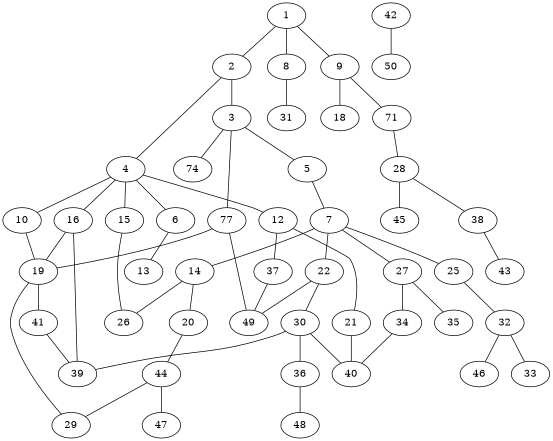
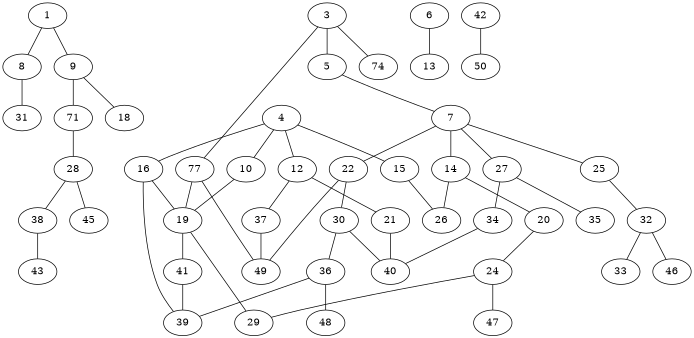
node "2": removed
edge "4" -- "6": removed
edge "30" -- "39": now "36" -- "39"
node "44": label "44" -> "24"
